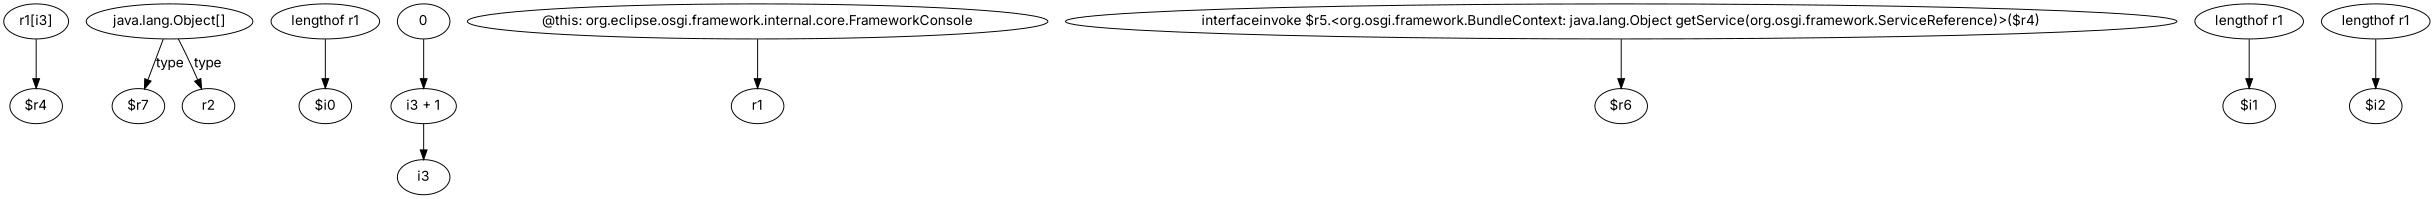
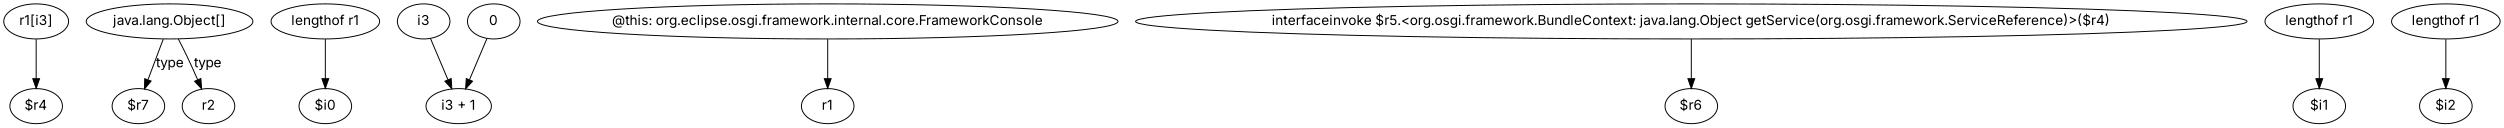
edge "i3 + 1" -> "i3": reversed
